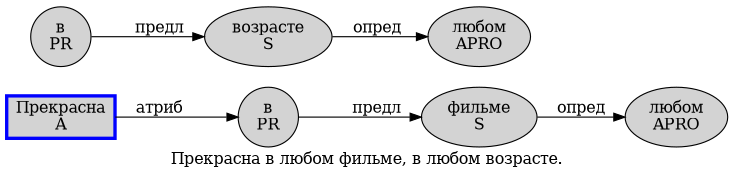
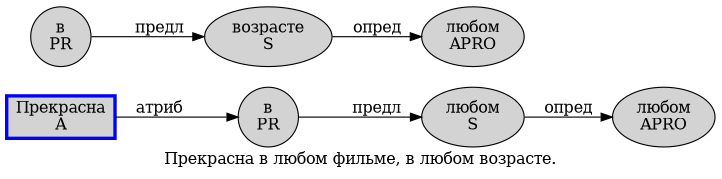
node "фильме S": label "фильме S" -> "любом S"
